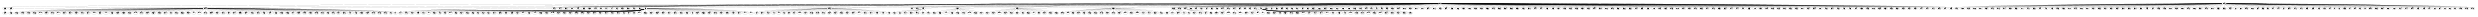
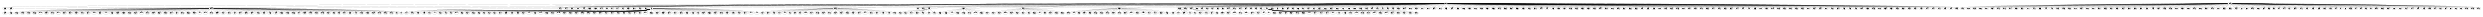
node "N324": added
